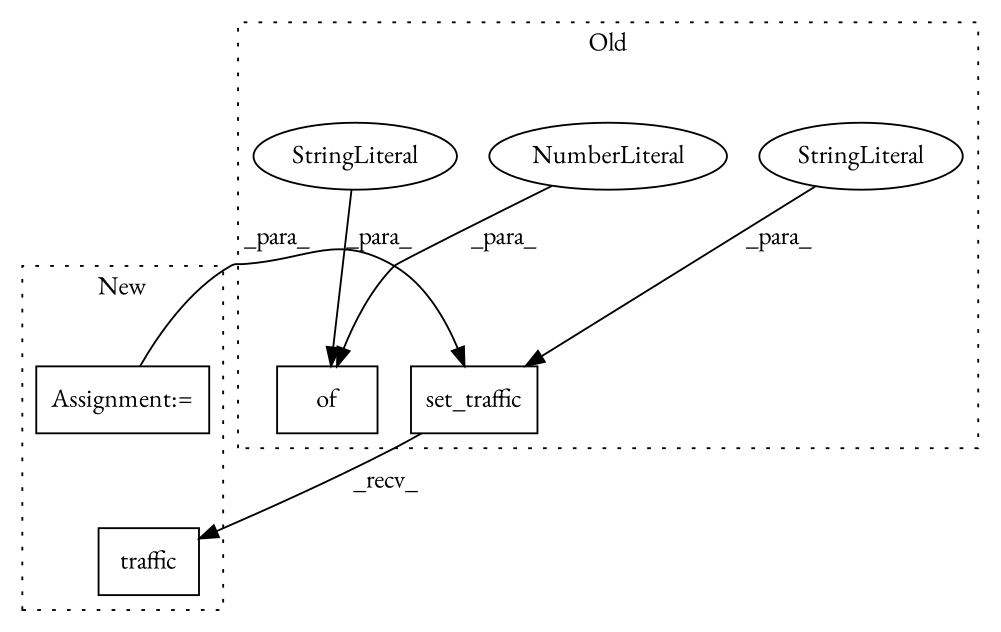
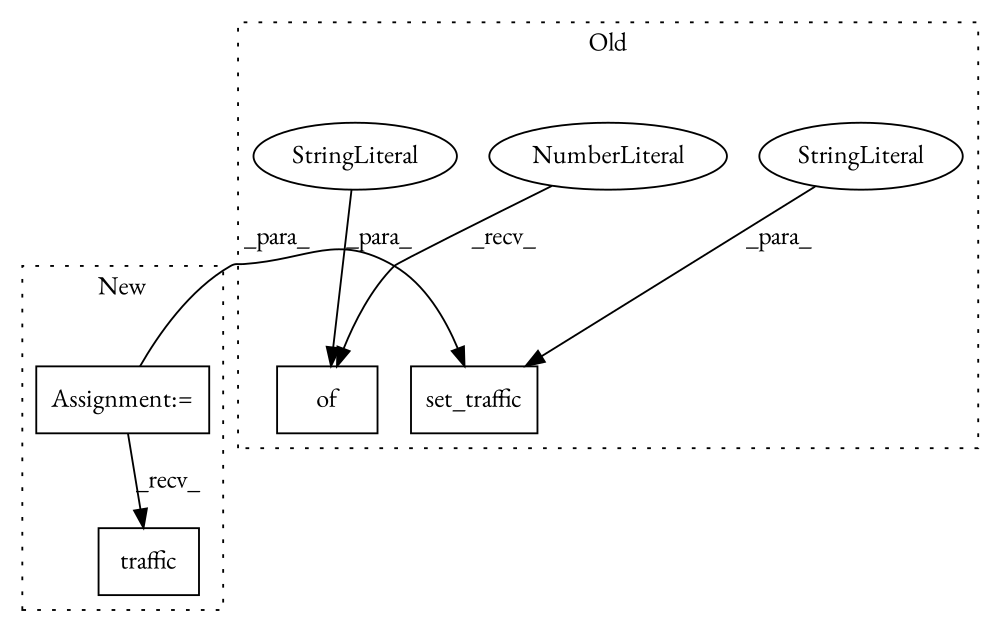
edge "NumberLiteral" -> "of": label "_para_" -> "_recv_"
edge "set_traffic" -> "traffic": now "Assignment:=" -> "traffic"
